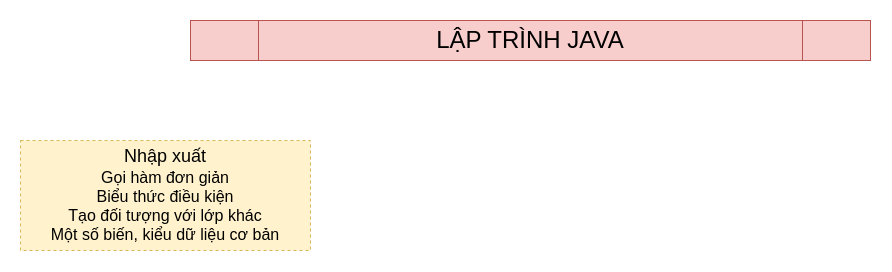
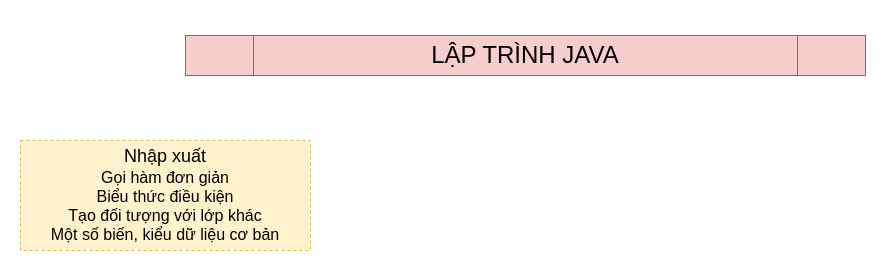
node "LẬP TRÌNH JAVA": moved (531, 41) -> (526, 56)
